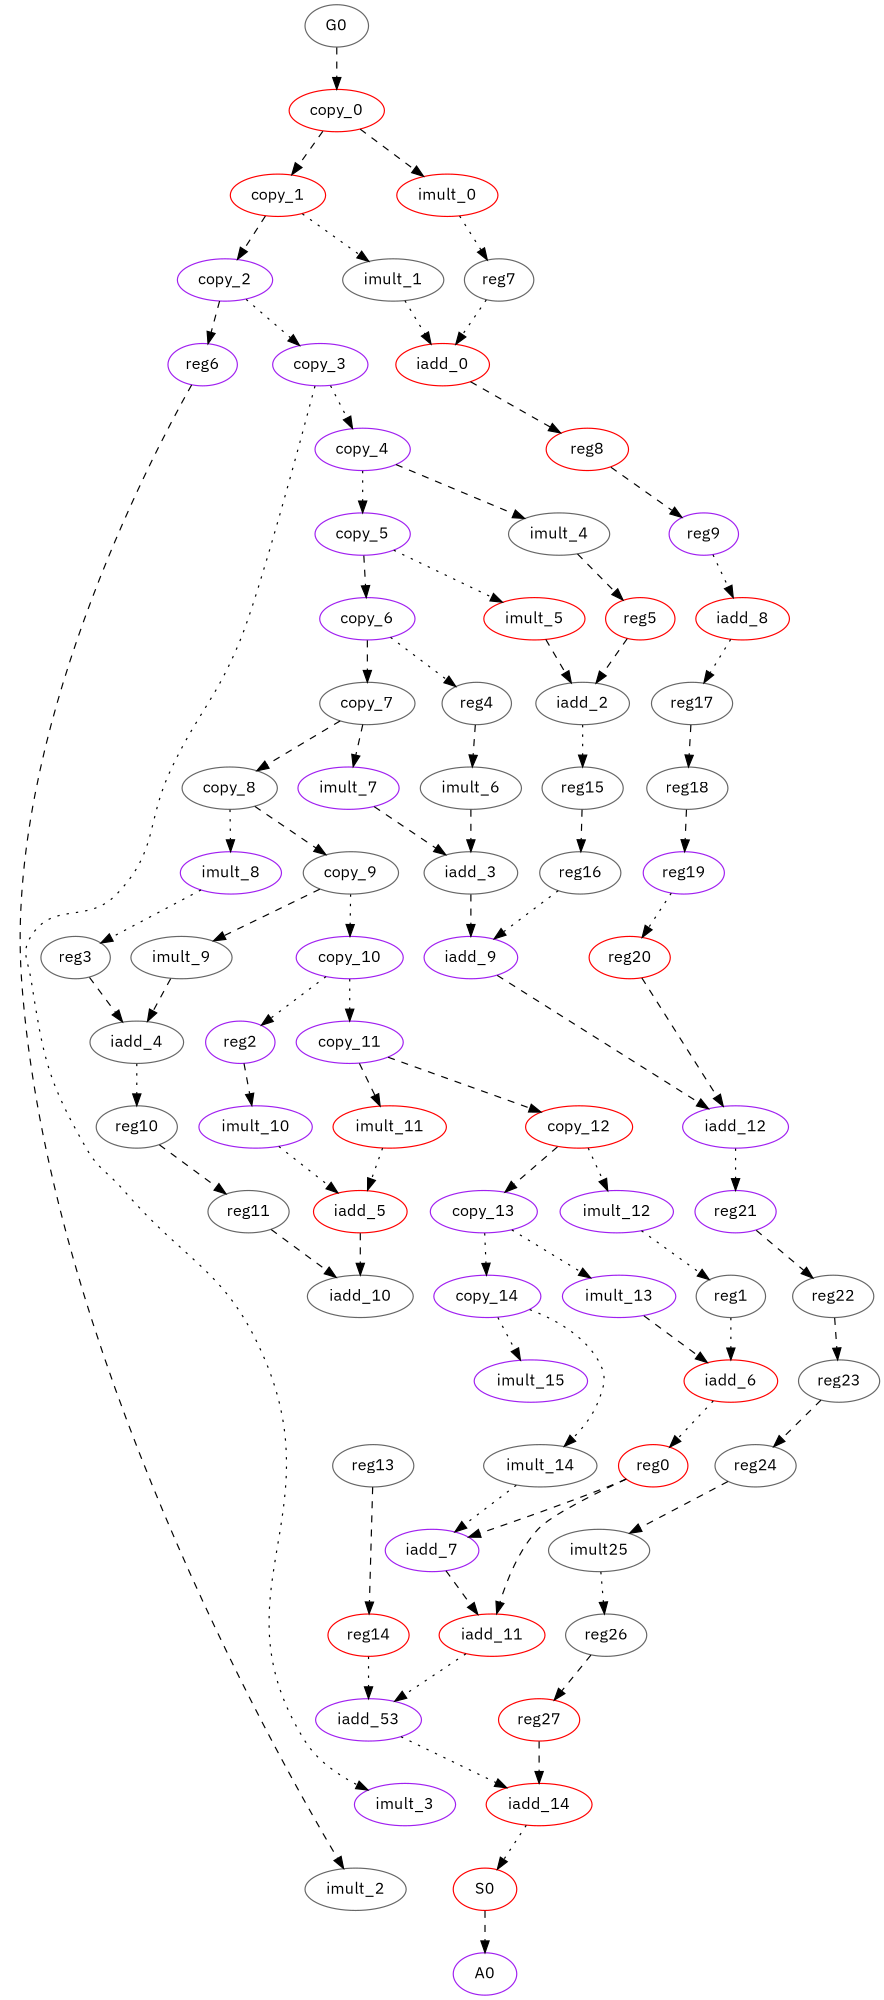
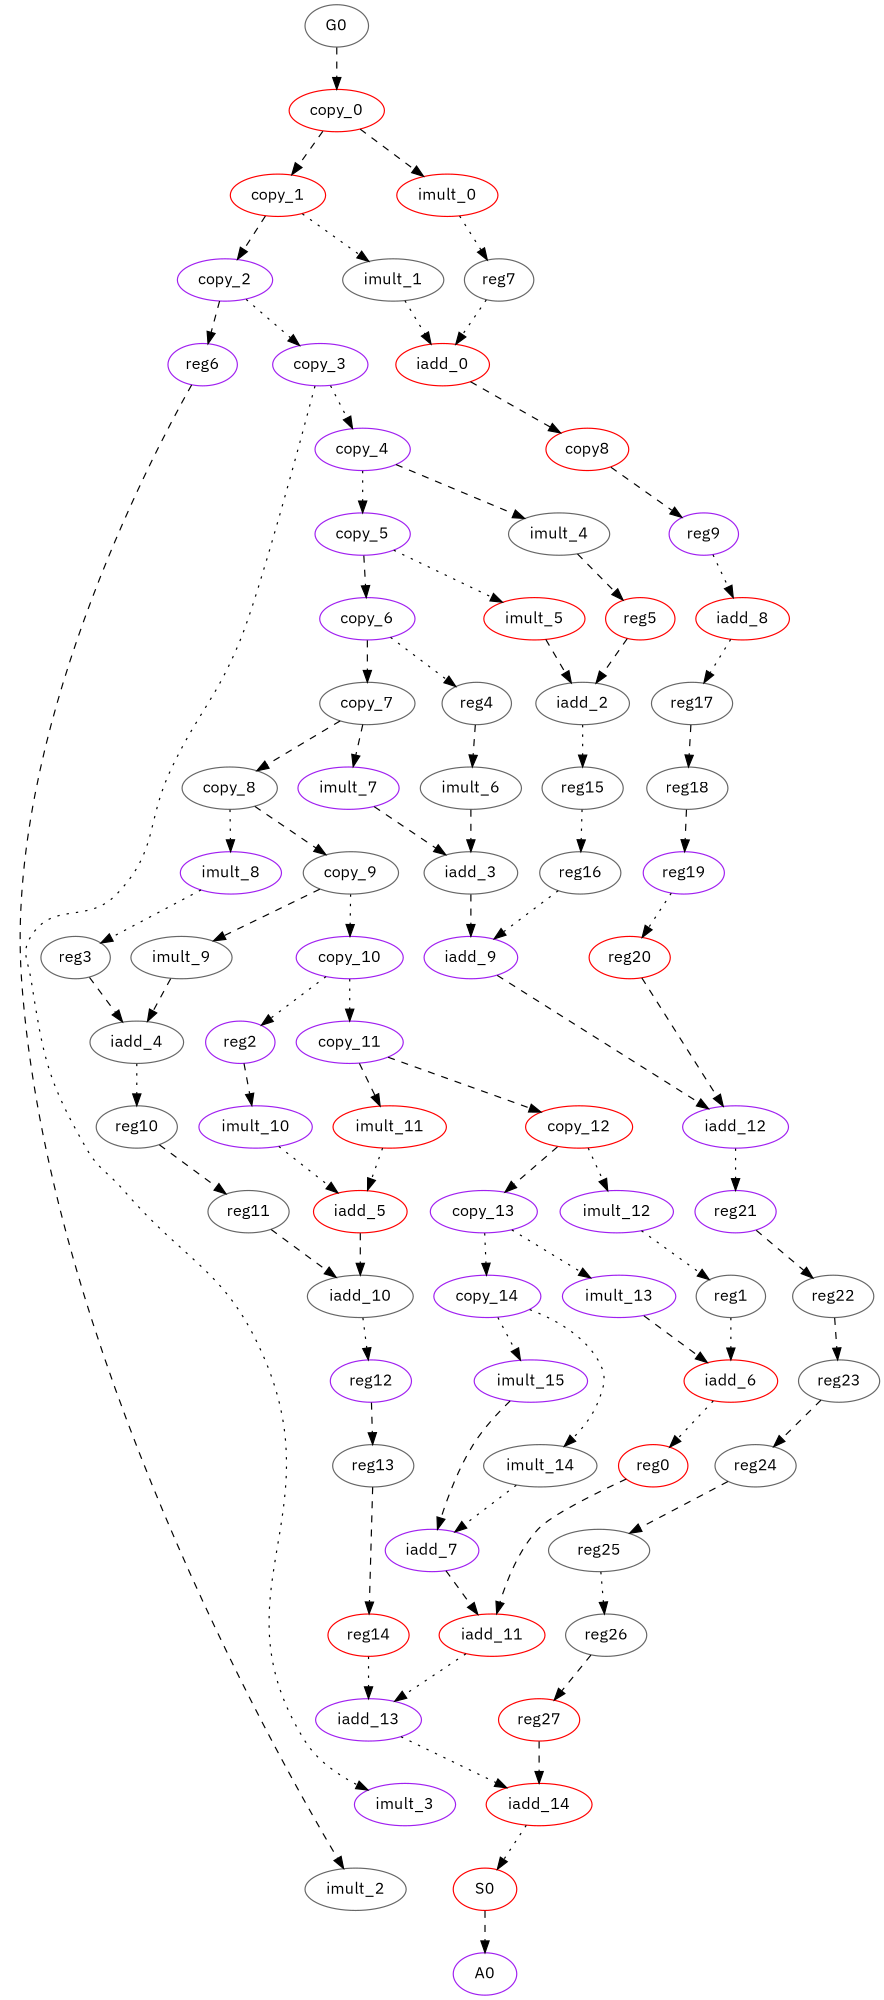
node "reg8": label "reg8" -> "copy8"
edge "reg15" -> "reg16": style dashed -> dotted
node "reg12": added
edge "reg0" -> "iadd_7": now "imult_15" -> "iadd_7"
node "imult25": label "imult25" -> "reg25"
node "iadd_53": label "iadd_53" -> "iadd_13"
